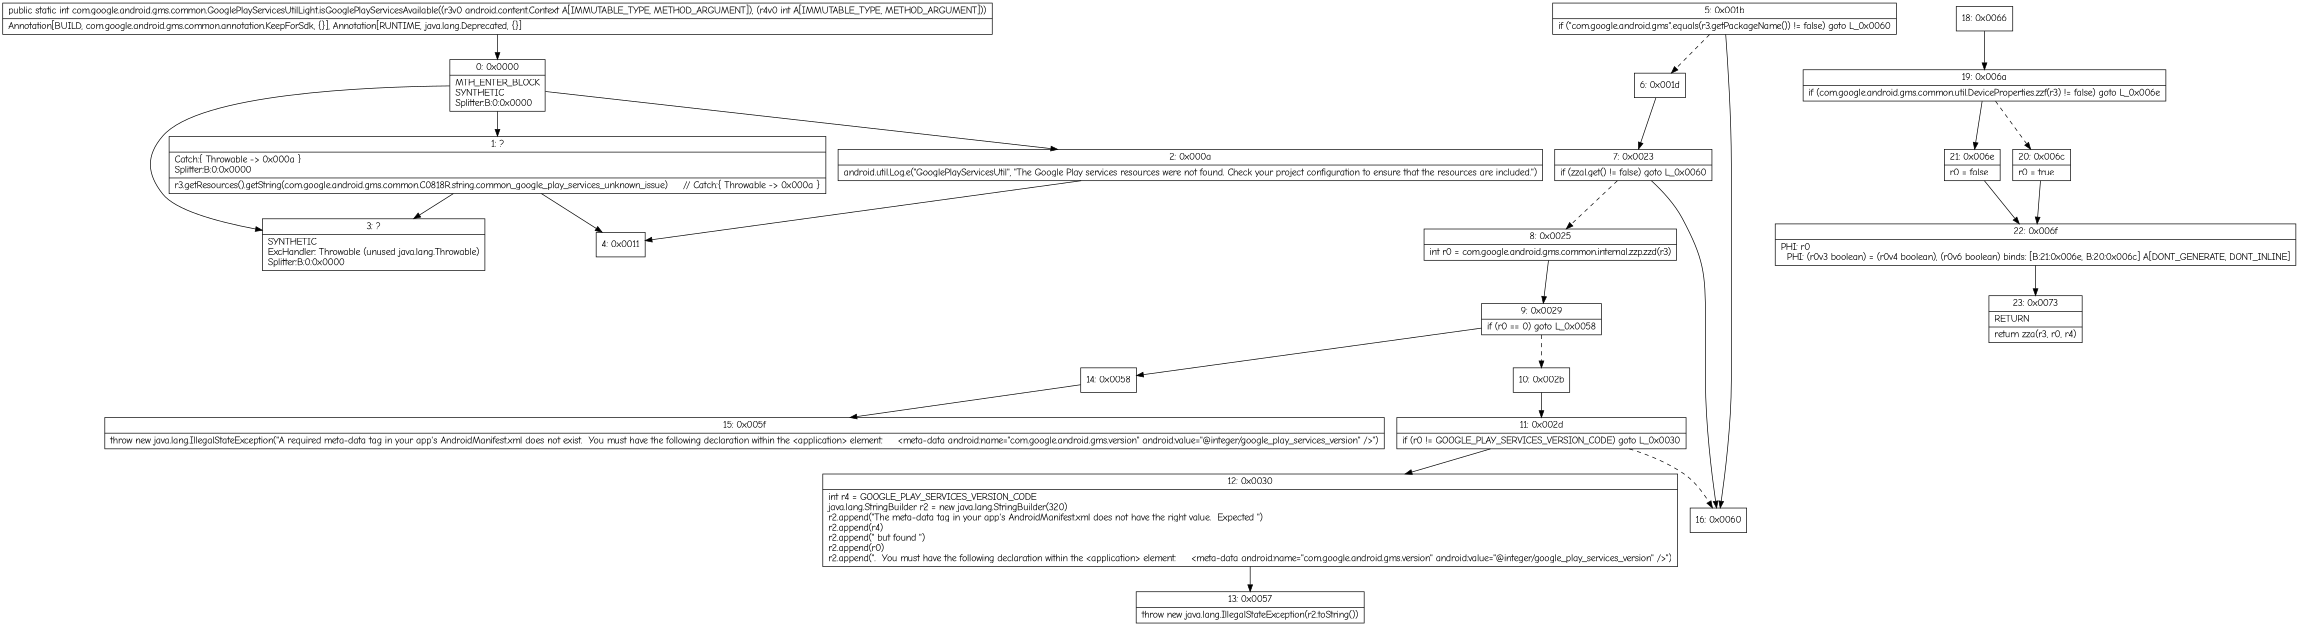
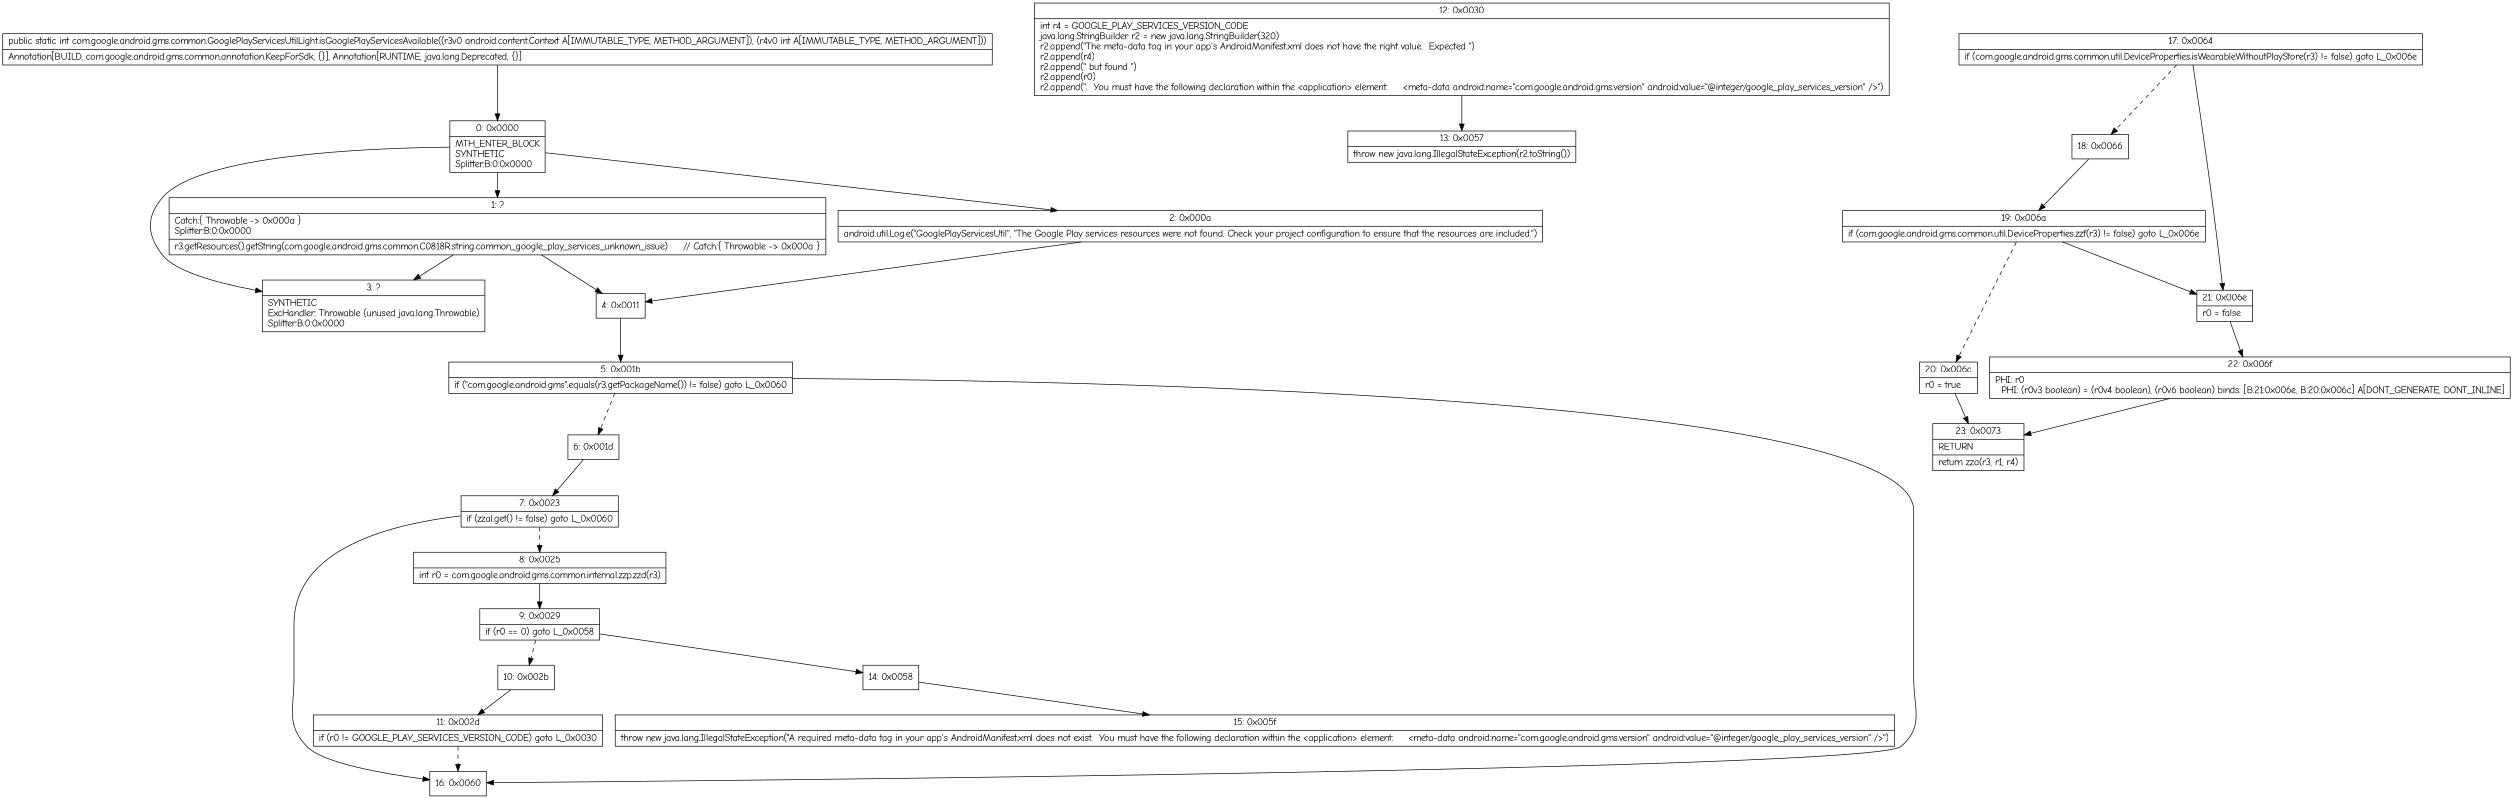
node "17: 0x0064": added
edge "20: 0x006c" -> "22: 0x006f": now "20: 0x006c" -> "23: 0x0073"
node "23: 0x0073": text "return zza(r3, r0, r4)" -> "return zza(r3, r1, r4)"
edge "4: 0x0011" -> "5: 0x001b": added
edge "11: 0x002d" -> "12: 0x0030": removed
